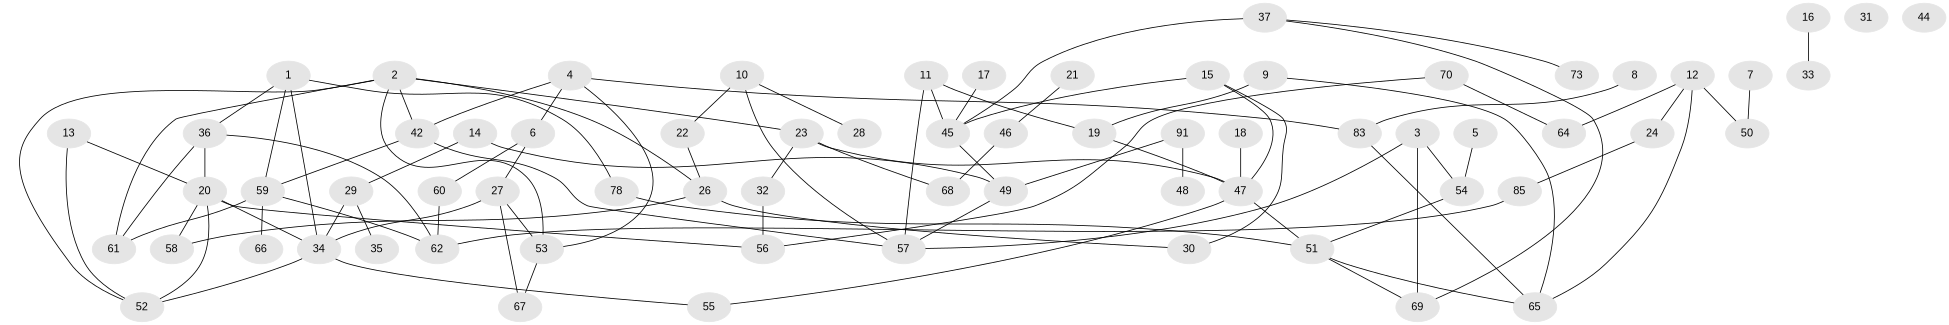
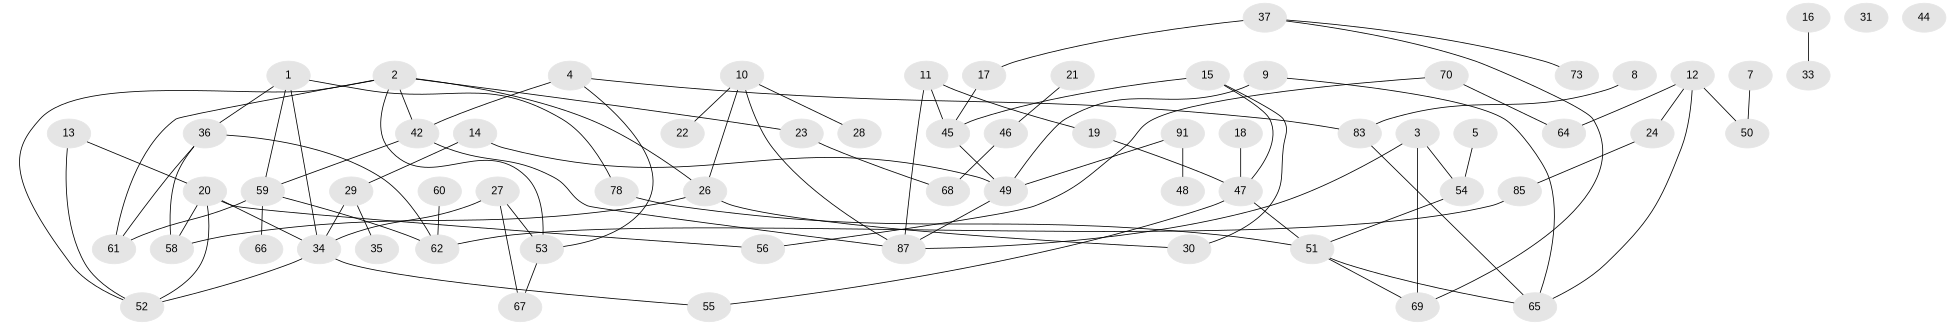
edge "37" -- "45": now "37" -- "17"
edge "9" -- "19": now "9" -- "49"
node "6": removed
edge "22" -- "26": now "10" -- "26"
edge "23" -- "47": removed
edge "36" -- "20": now "36" -- "58"
node "32": removed
node "57": label "57" -> "87"
